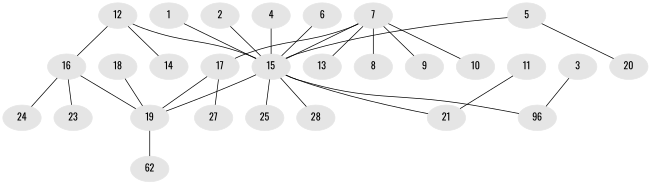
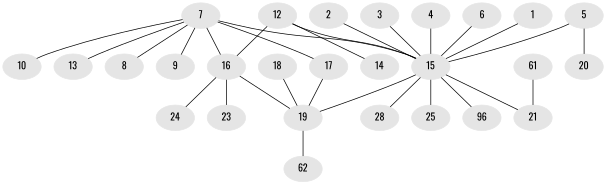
edge "7" -- "16": added
node "11": label "11" -> "61"
edge "3" -- "96": now "3" -- "15"
node "27": removed
